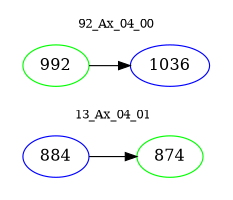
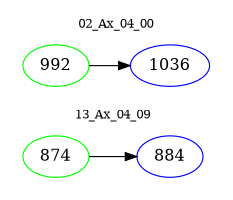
cluster "92_Ax_04_00": label "92_Ax_04_00" -> "02_Ax_04_00"
cluster "13_Ax_04_01": label "13_Ax_04_01" -> "13_Ax_04_09"
edge "884" -> "874": reversed
